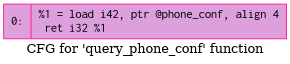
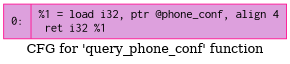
node "0:": text "%1 = load i42, ptr @phone_conf, align 4" -> "%1 = load i32, ptr @phone_conf, align 4"
